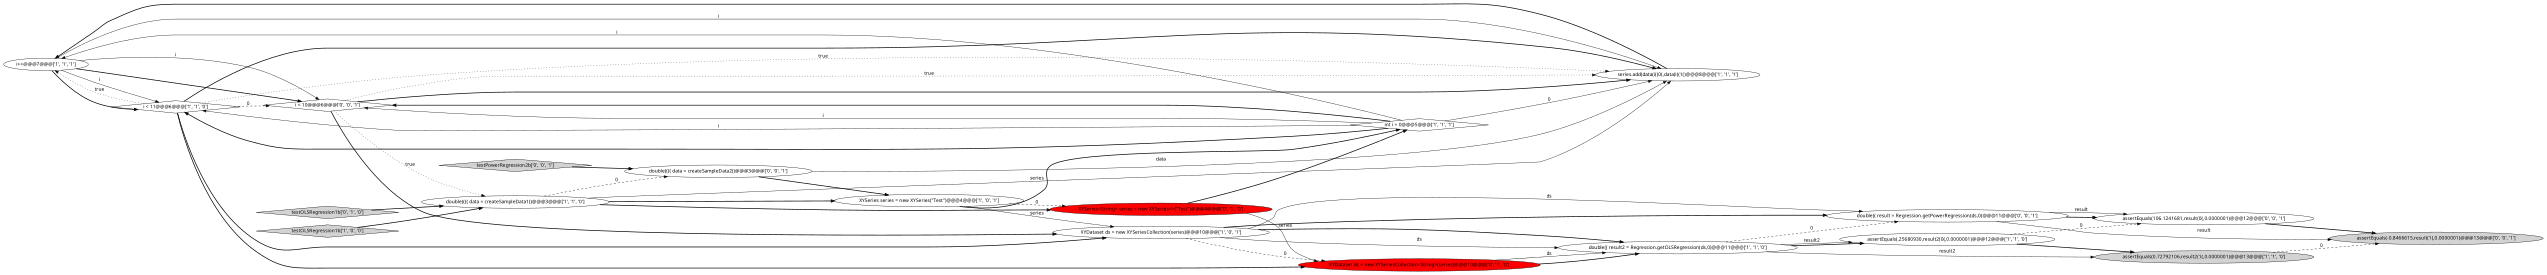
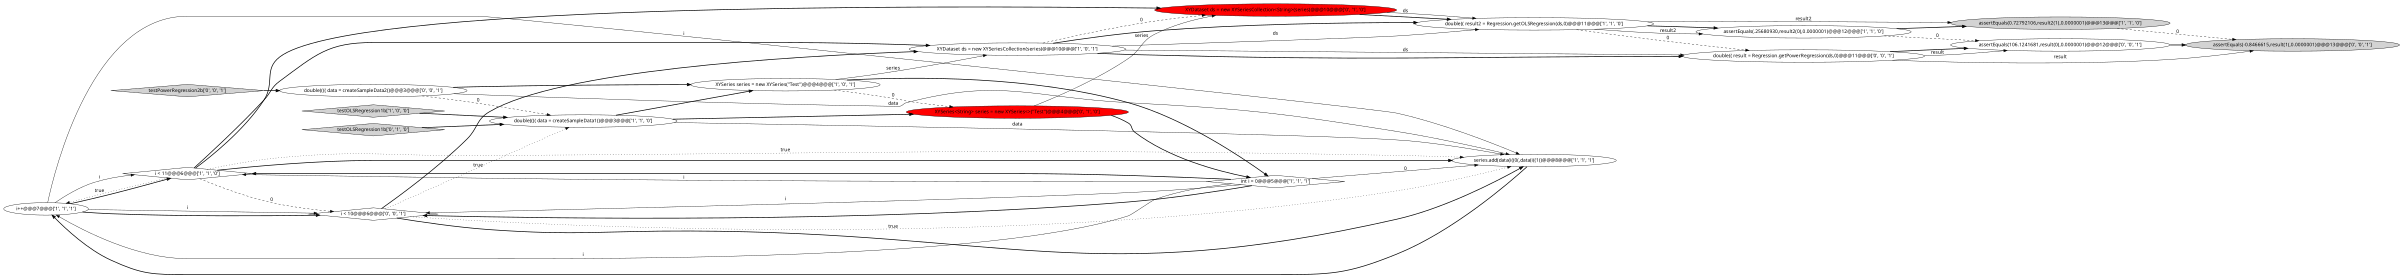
edge "double(((( data = createSampleData1()@@@3@@@['1', '1', '0']" -> "series.add(data(i((0(,data(i((1()@@@8@@@['1', '1', '1']": label "series" -> "data"
edge "double(((( data = createSampleData1()@@@3@@@['1', '1', '0']" -> "double(((( data = createSampleData2()@@@3@@@['0', '0', '1']": reversed
